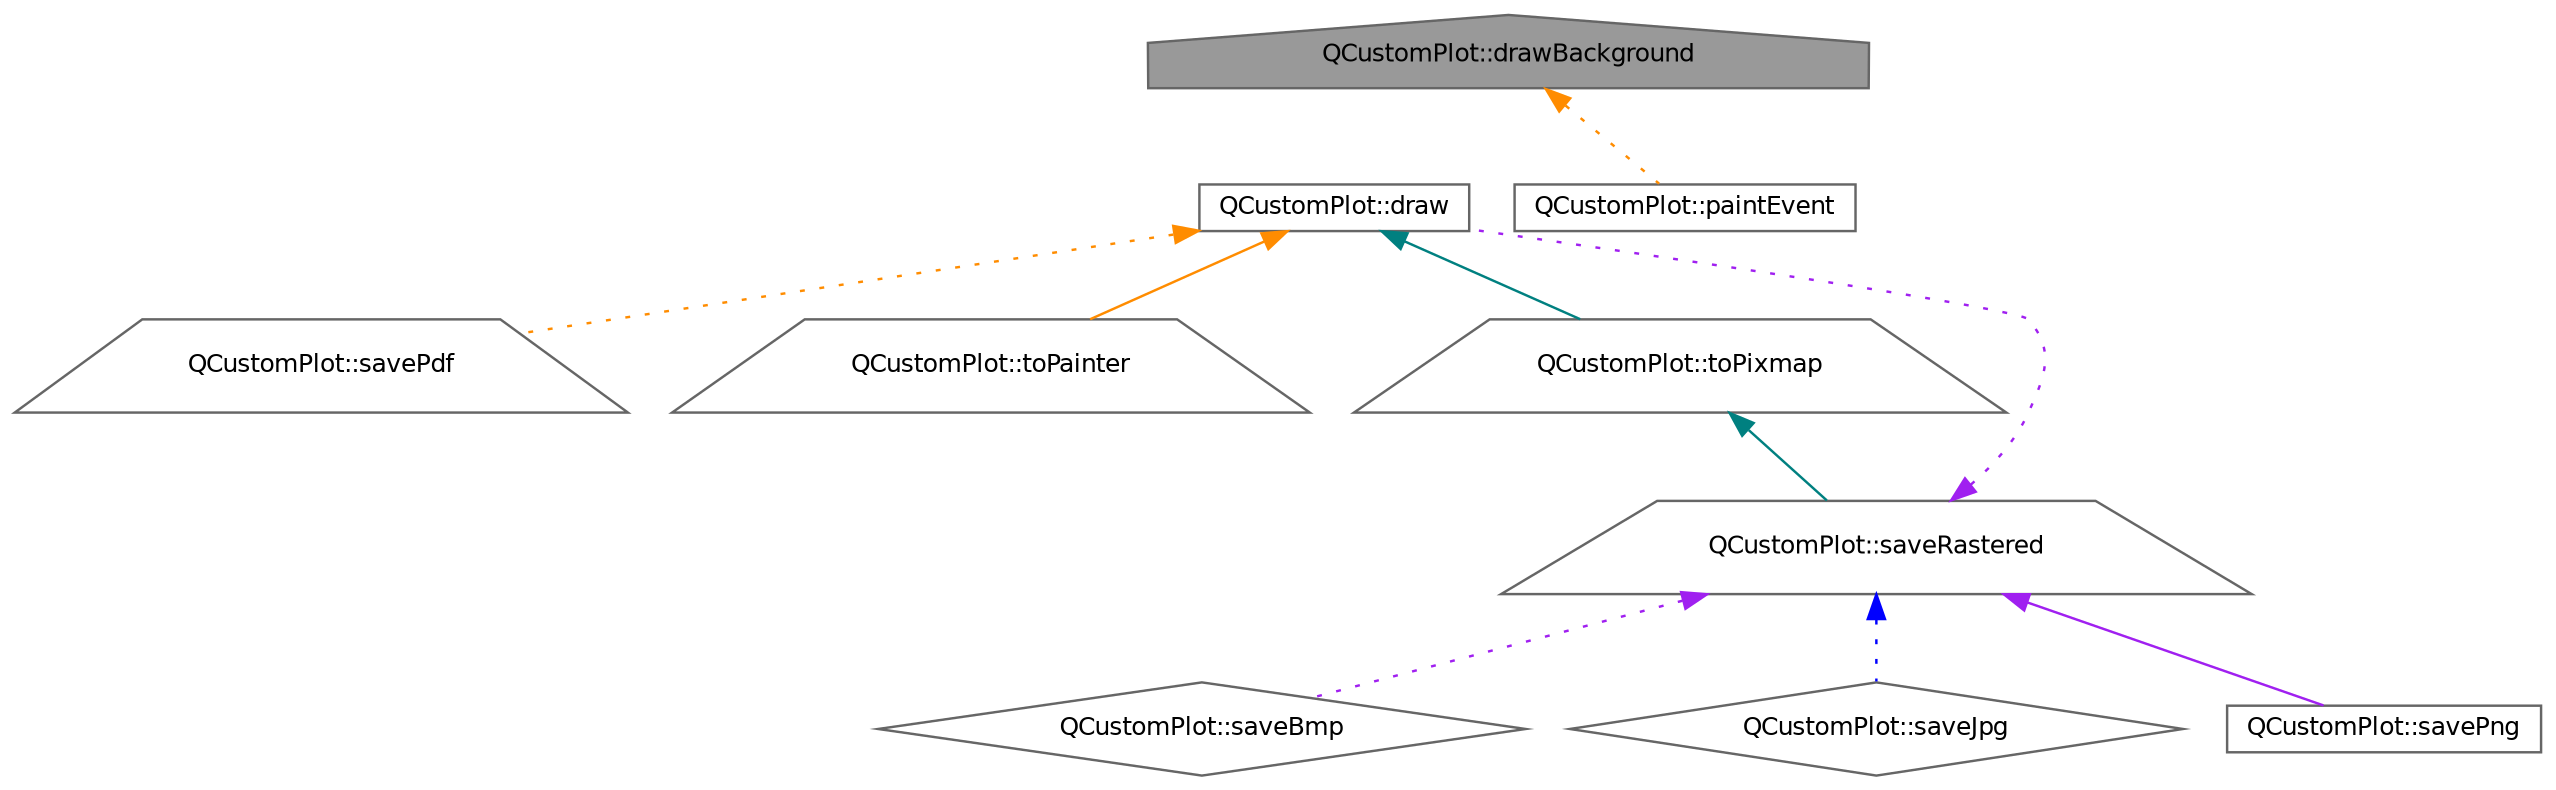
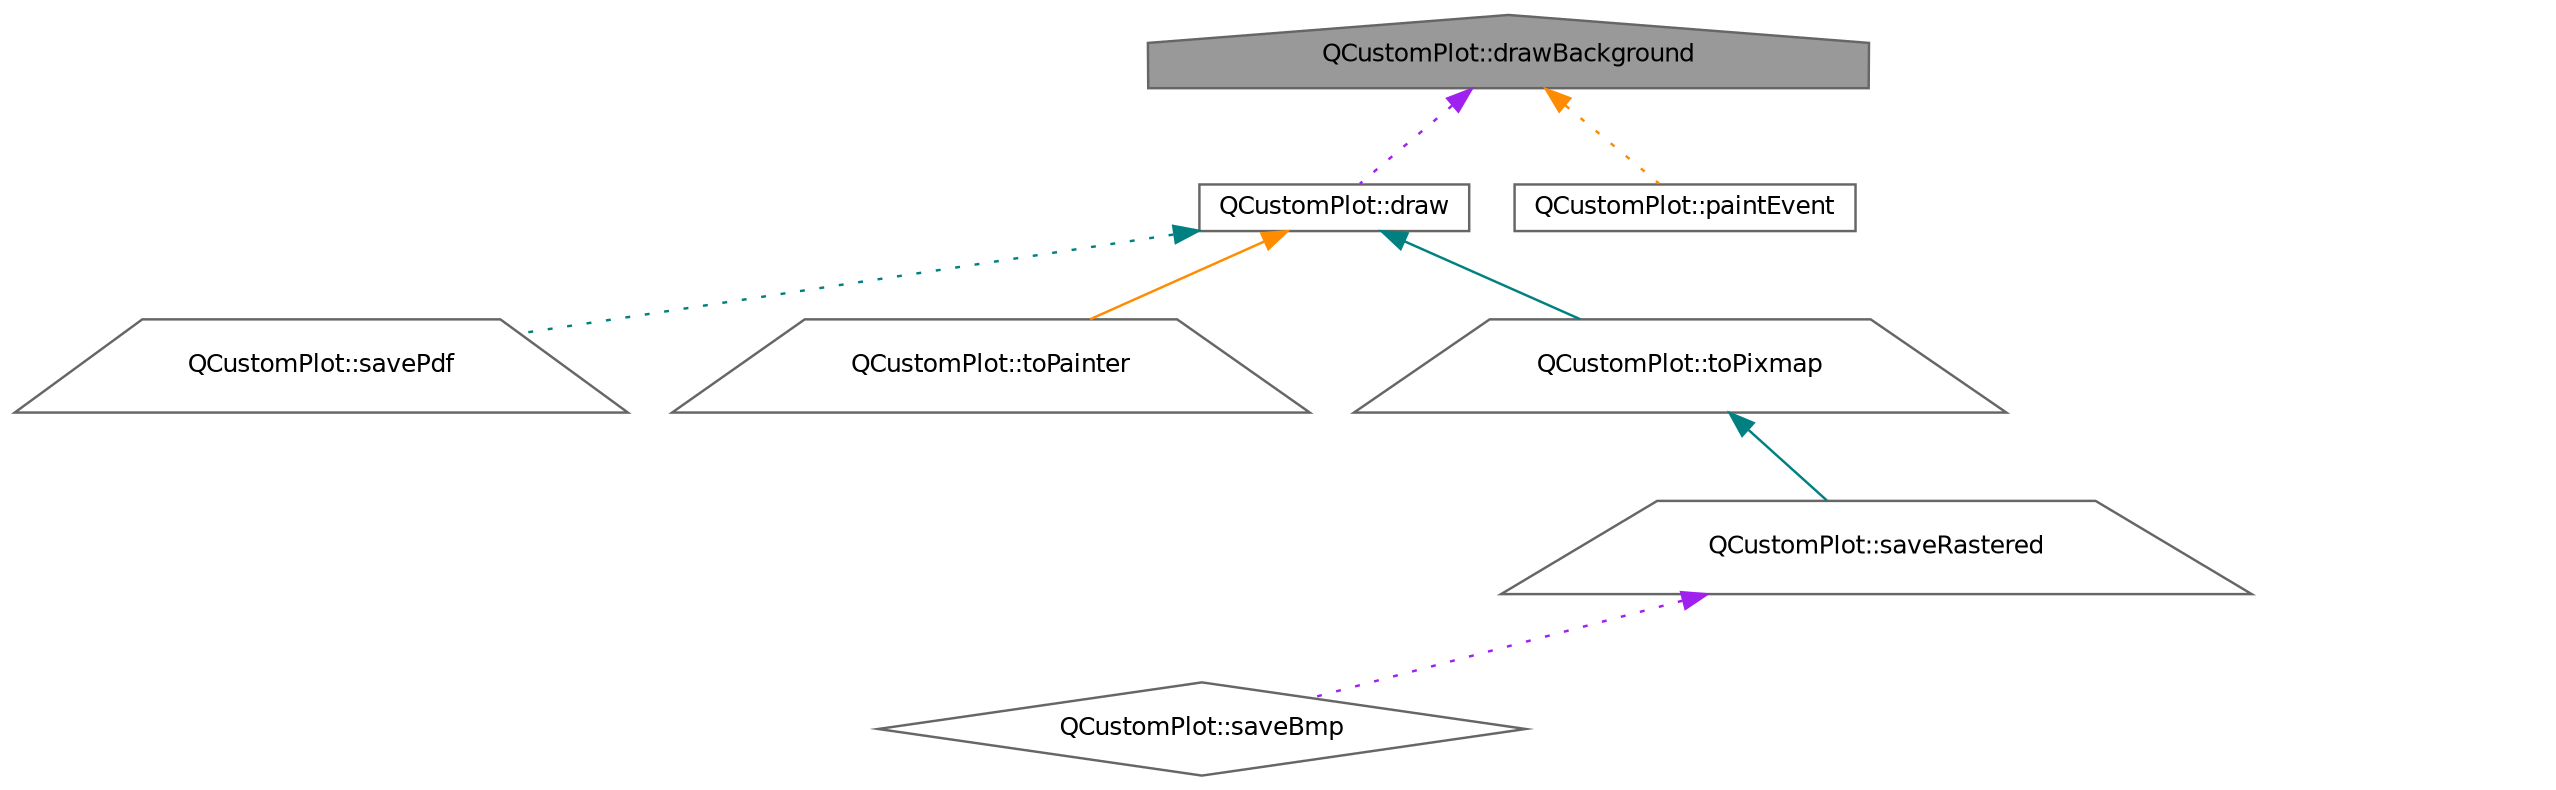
edge "QCustomPlot::savePdf" -> "QCustomPlot::draw": color darkorange -> teal
edge "QCustomPlot::draw" -> "QCustomPlot::saveRastered": now "QCustomPlot::draw" -> "QCustomPlot::drawBackground"
node "QCustomPlot::saveJpg": removed
node "QCustomPlot::savePng": removed
